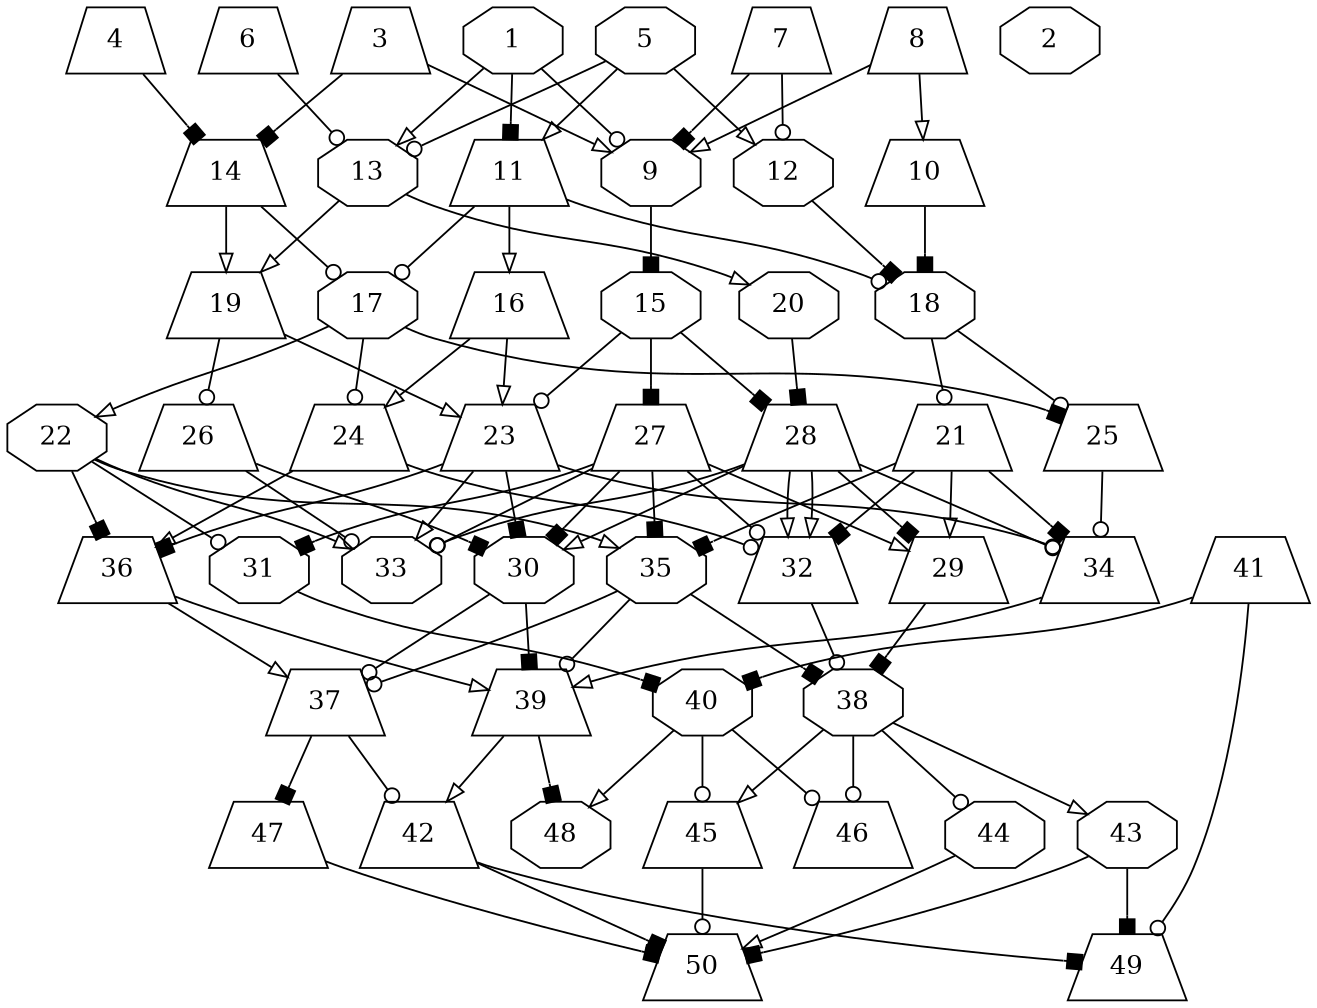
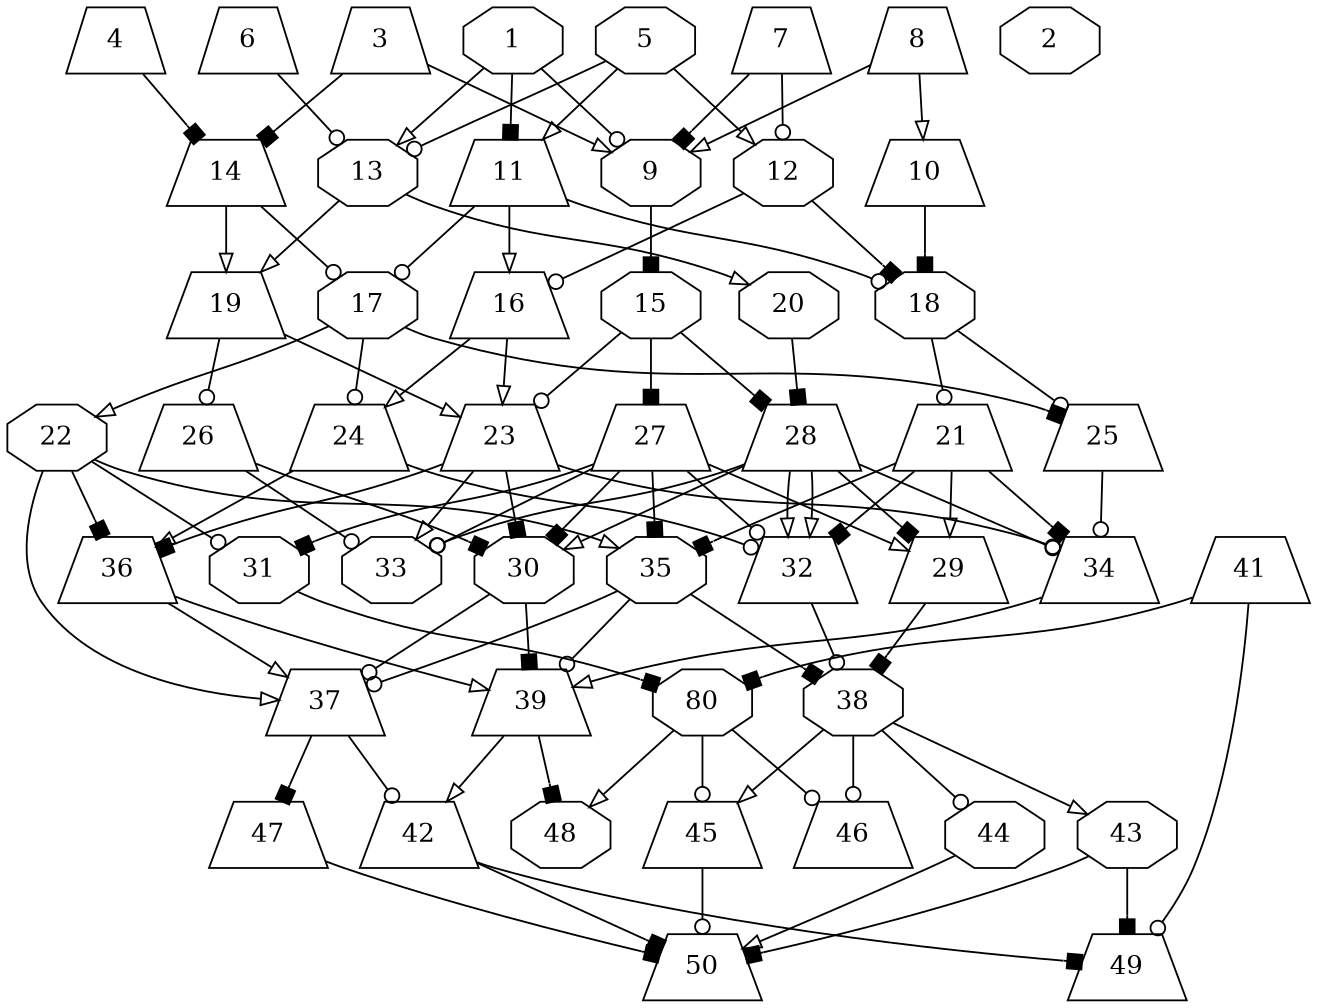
edge "12" -> "16": added
edge "22" -> "33": now "22" -> "37"
node "40": label "40" -> "80"
